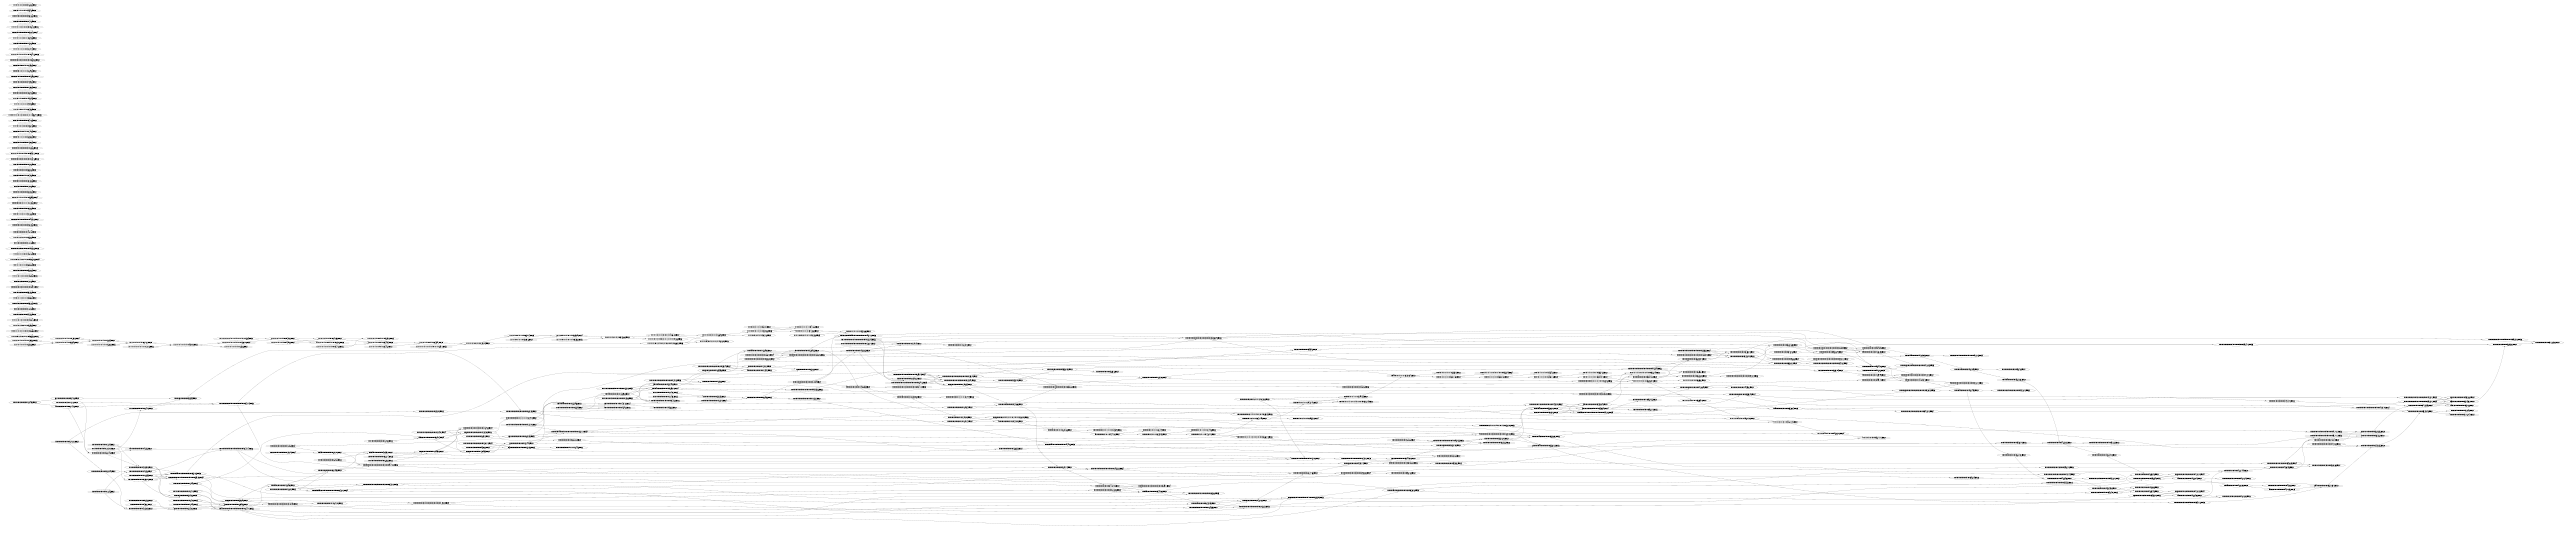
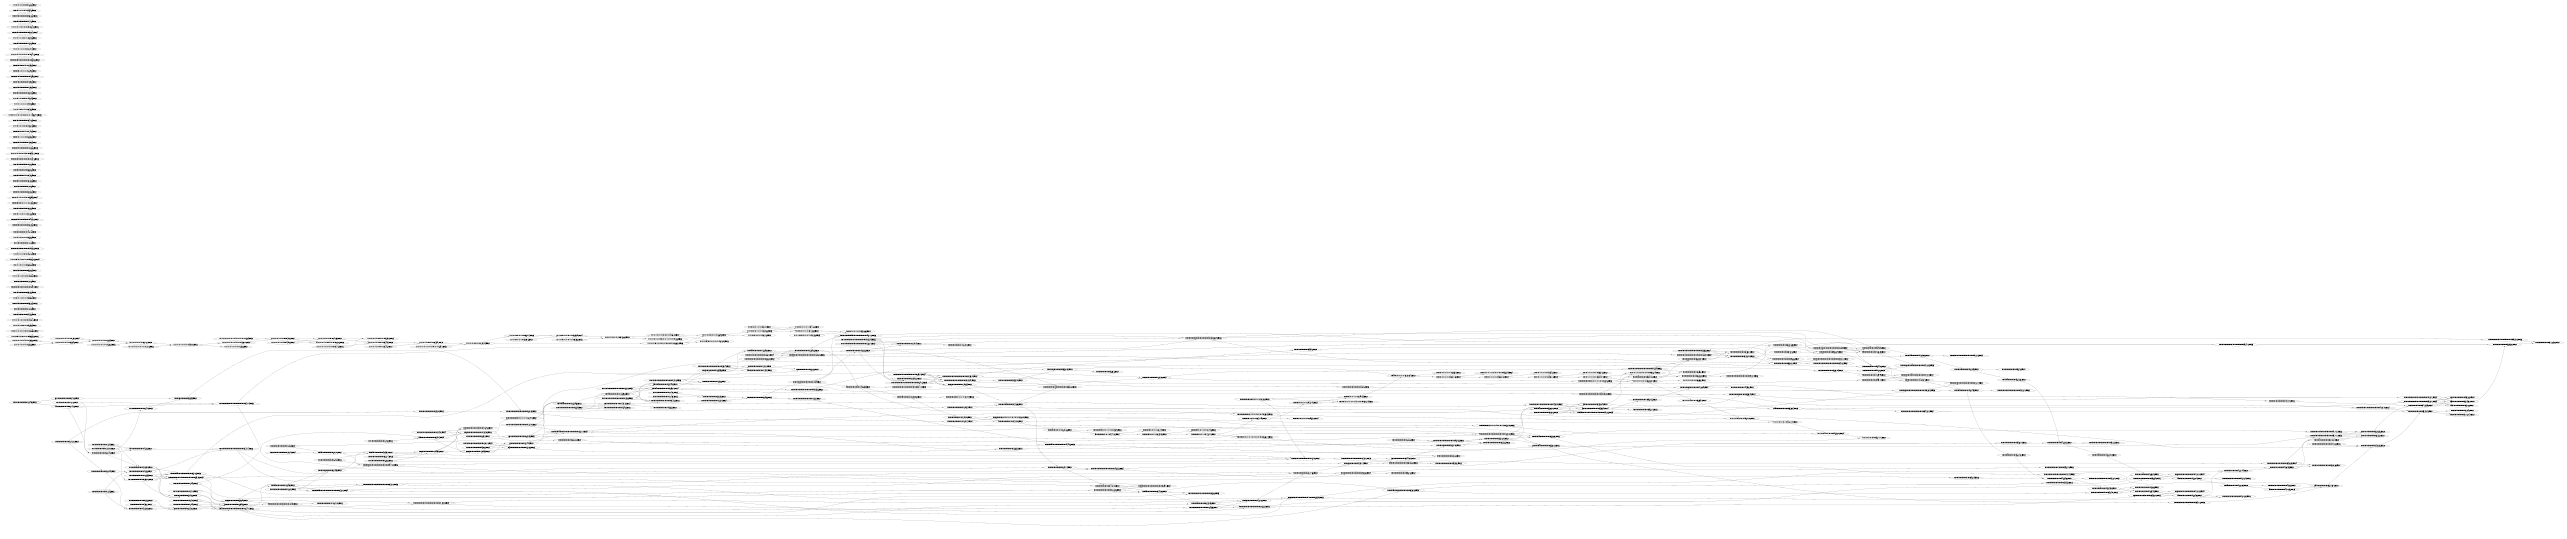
node "00000000000000000001101111_18-44:6-LEN:26": removed
